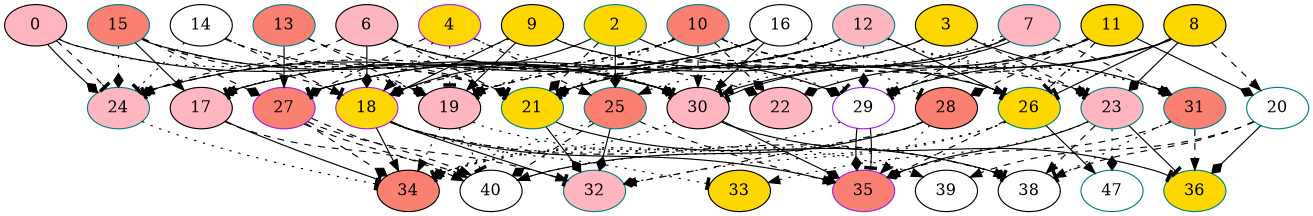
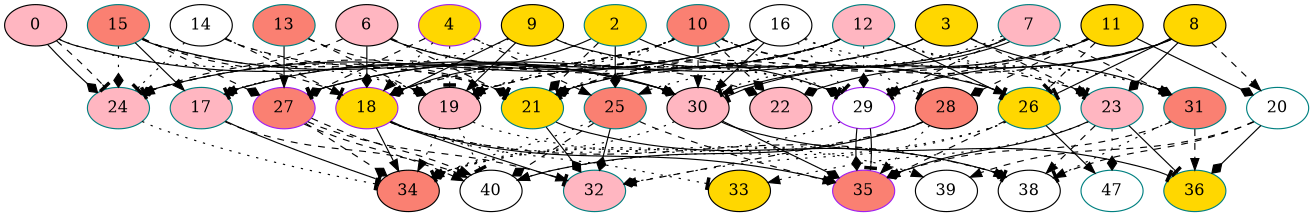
edge "4" -> "30": now "4" -> "29"
node "17": color black -> teal
